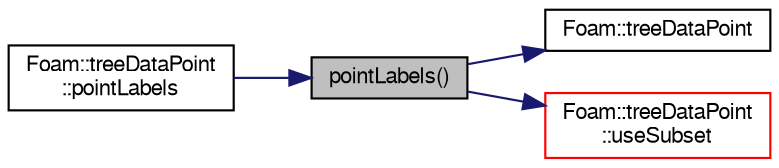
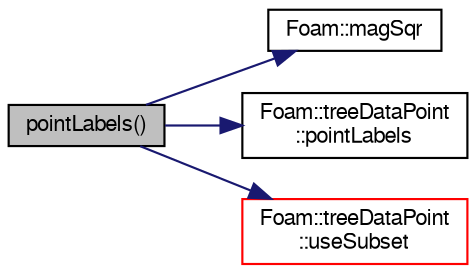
node "Foam::treeDataPoint": label "Foam::treeDataPoint" -> "Foam::magSqr"
edge "Foam::treeDataPoint ::pointLabels" -> "pointLabels()": reversed
